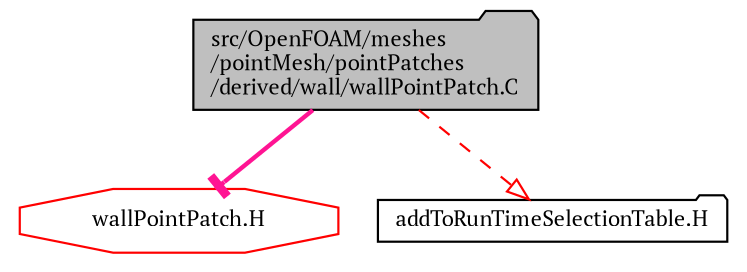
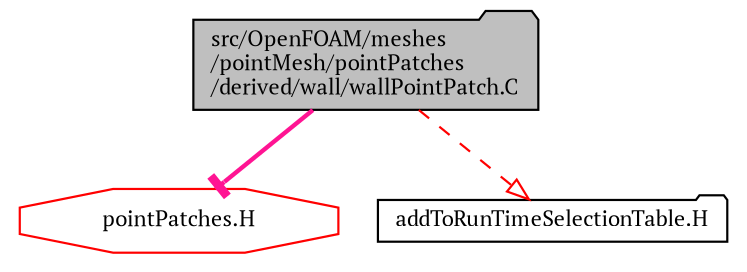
node "wallPointPatch.H": label "wallPointPatch.H" -> "pointPatches.H"
